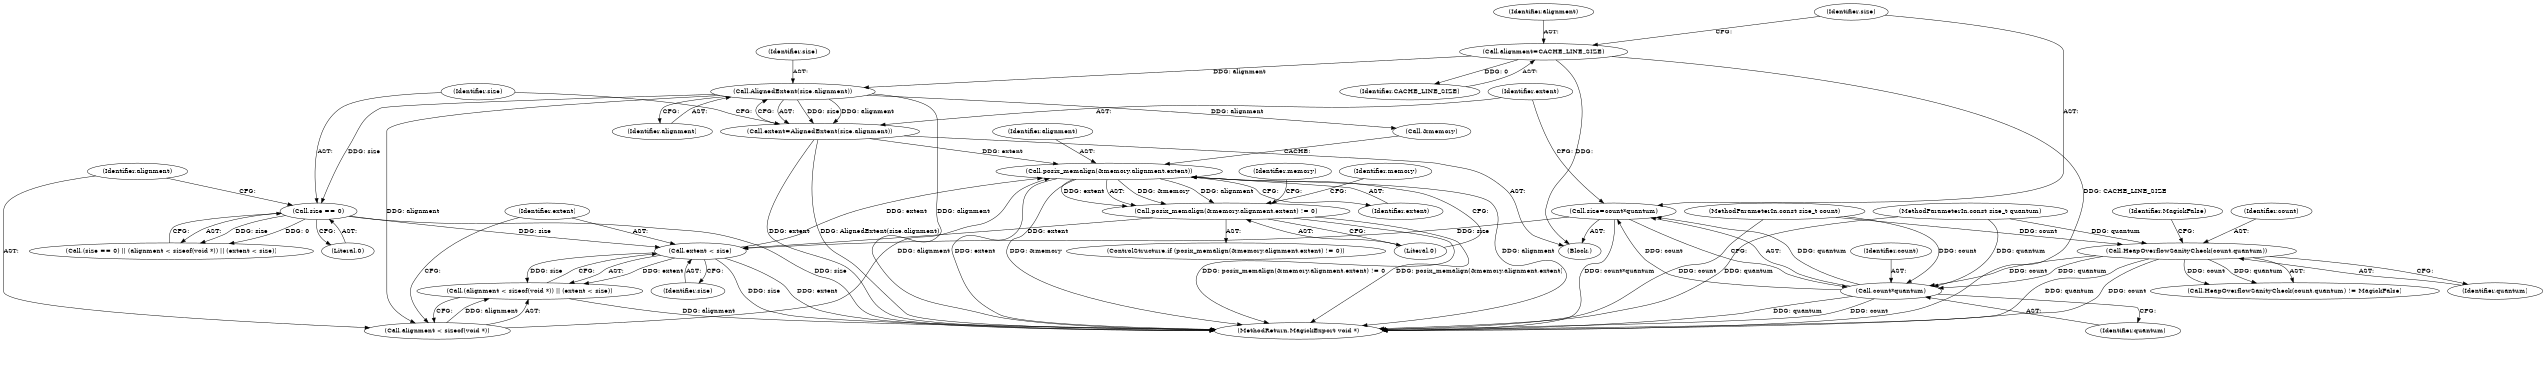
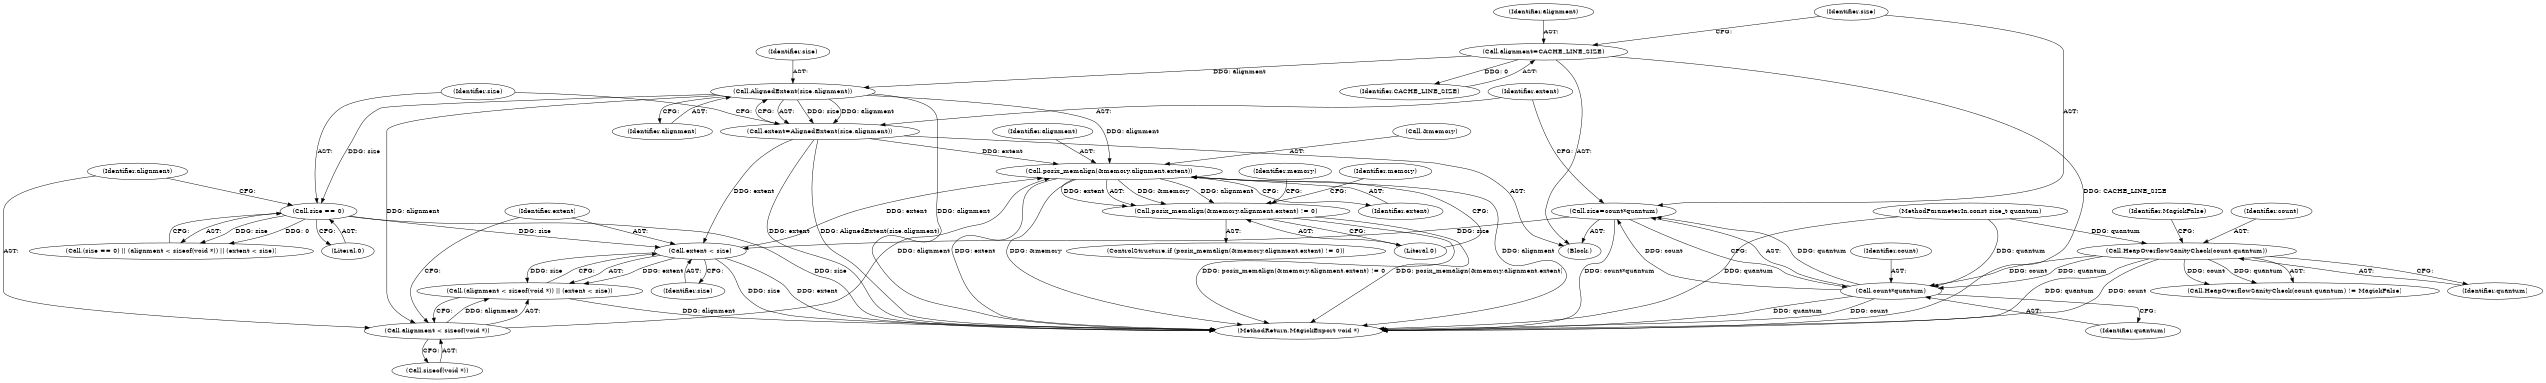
edge "(Call,AlignedExtent(size,alignment))" -> "(Call,&memory)": now "(Call,AlignedExtent(size,alignment))" -> "(Call,posix_memalign(&memory,alignment,extent))"
edge "(Call,&memory)" -> "(Call,posix_memalign(&memory,alignment,extent))": label "CACHE: " -> "AST: "
edge "(Call,alignment=CACHE_LINE_SIZE)" -> "(Block,)": label "DDG: " -> "AST: "
node "(MethodParameterIn,const size_t count)": removed
edge "(Call,posix_memalign(&memory,alignment,extent) != 0)" -> "(Call,extent < size)": now "(Call,extent=AlignedExtent(size,alignment))" -> "(Call,extent < size)"
node "(Call,sizeof(void *))": added
